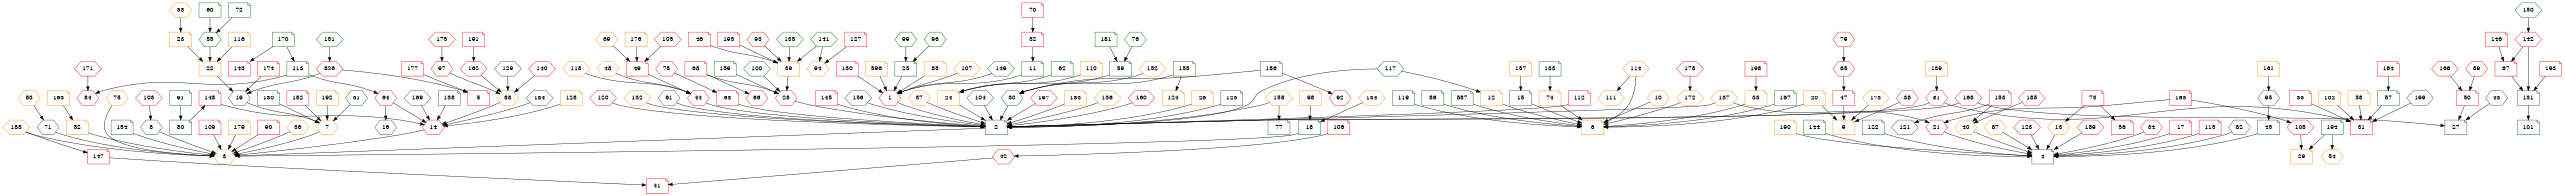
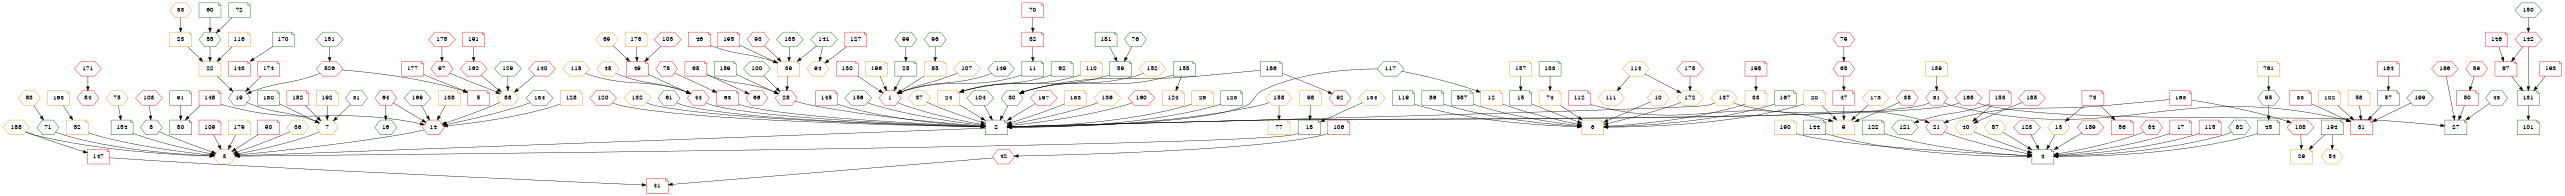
edge "96" -> "25": now "96" -> "85"
node "113": removed
node "596": label "596" -> "196"
node "161": label "161" -> "761"
edge "166" -> "50": now "166" -> "27"
node "138": color darkgreen -> darkorange
edge "114" -> "6": now "114" -> "172"
edge "80" -> "148": reversed
edge "112" -> "2": now "112" -> "9"
node "77": color darkgreen -> darkorange
edge "75" -> "3": now "75" -> "154"
